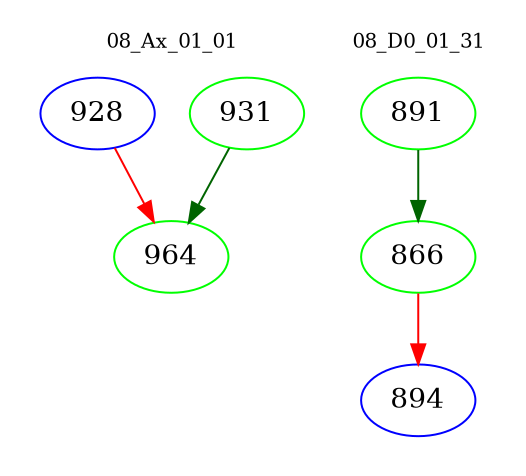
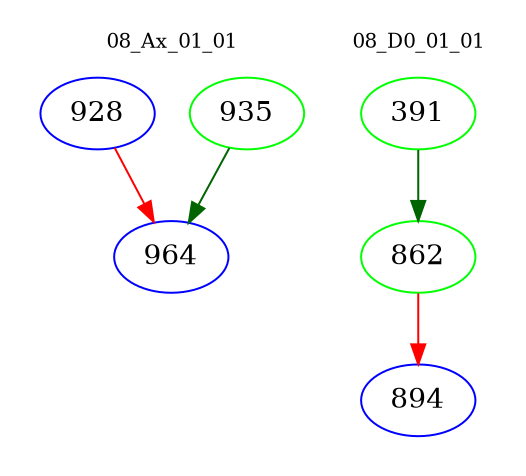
cluster "08_D0_01_31": label "08_D0_01_31" -> "08_D0_01_01"
node "931": label "931" -> "935"
node "891": label "891" -> "391"
node "964": color green -> blue
node "866": label "866" -> "862"
